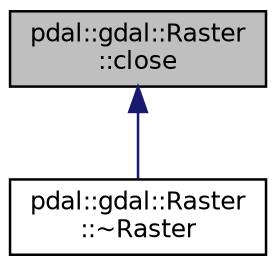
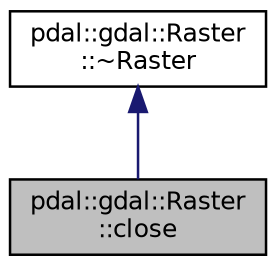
edge "pdal::gdal::Raster ::~Raster" -> "pdal::gdal::Raster ::close": reversed
